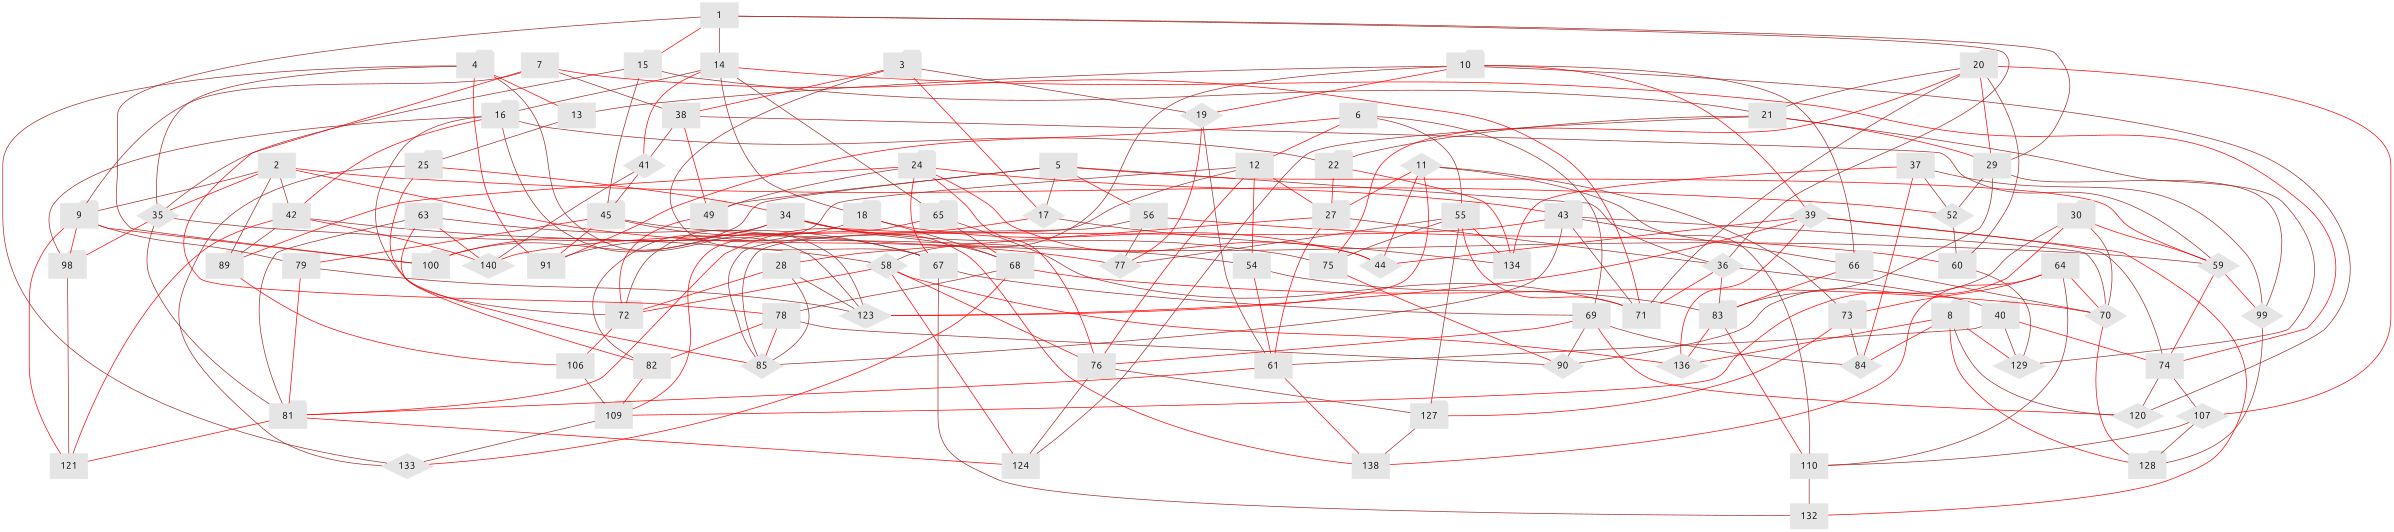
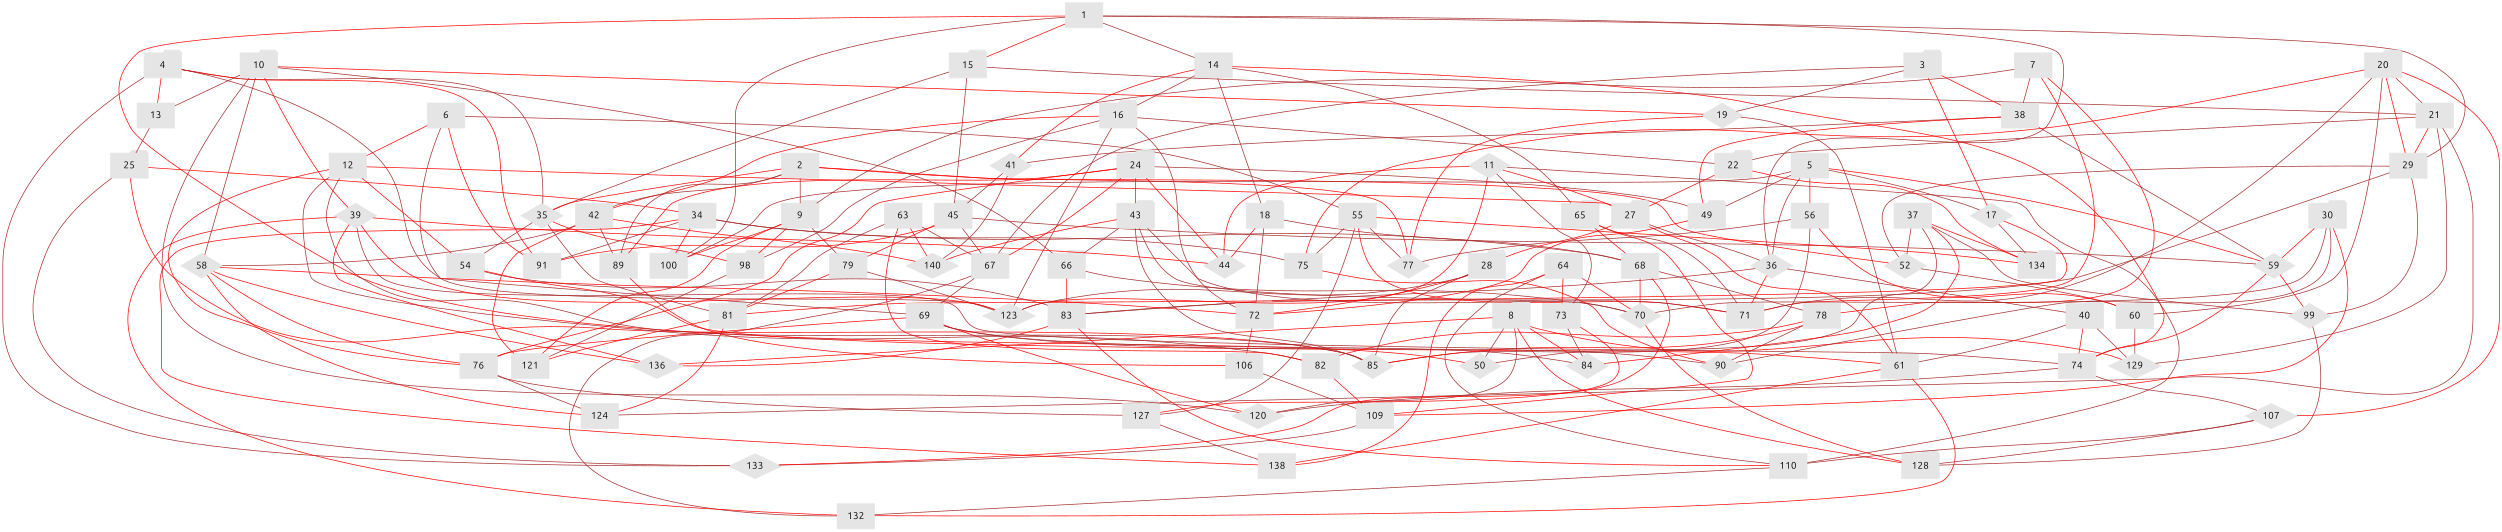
node "50": added
edge "61" -- "81": now "61" -- "132"
